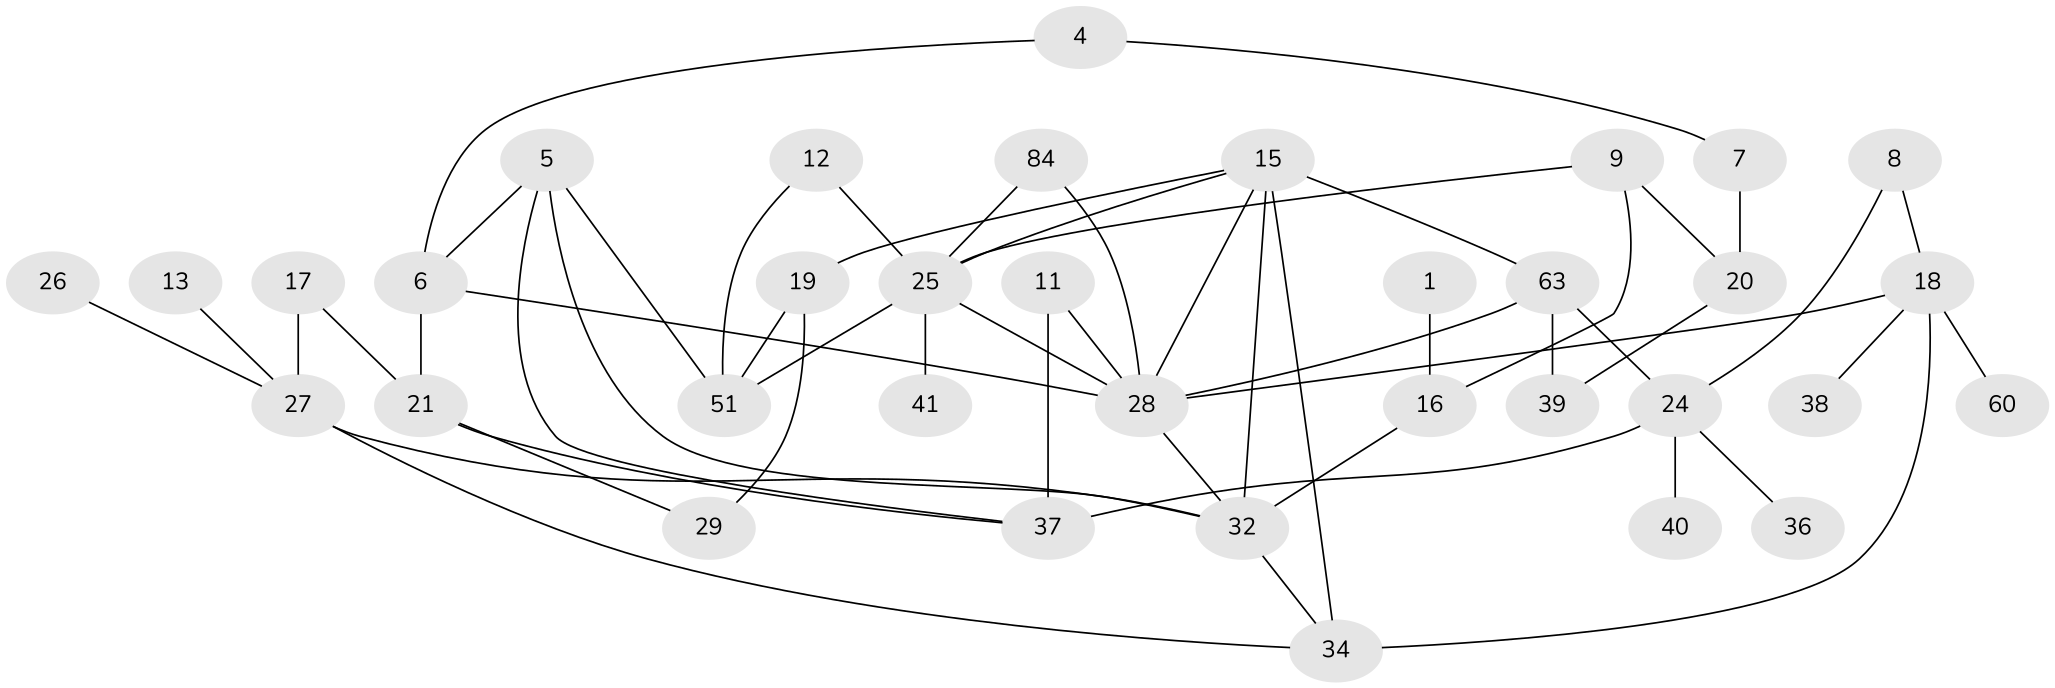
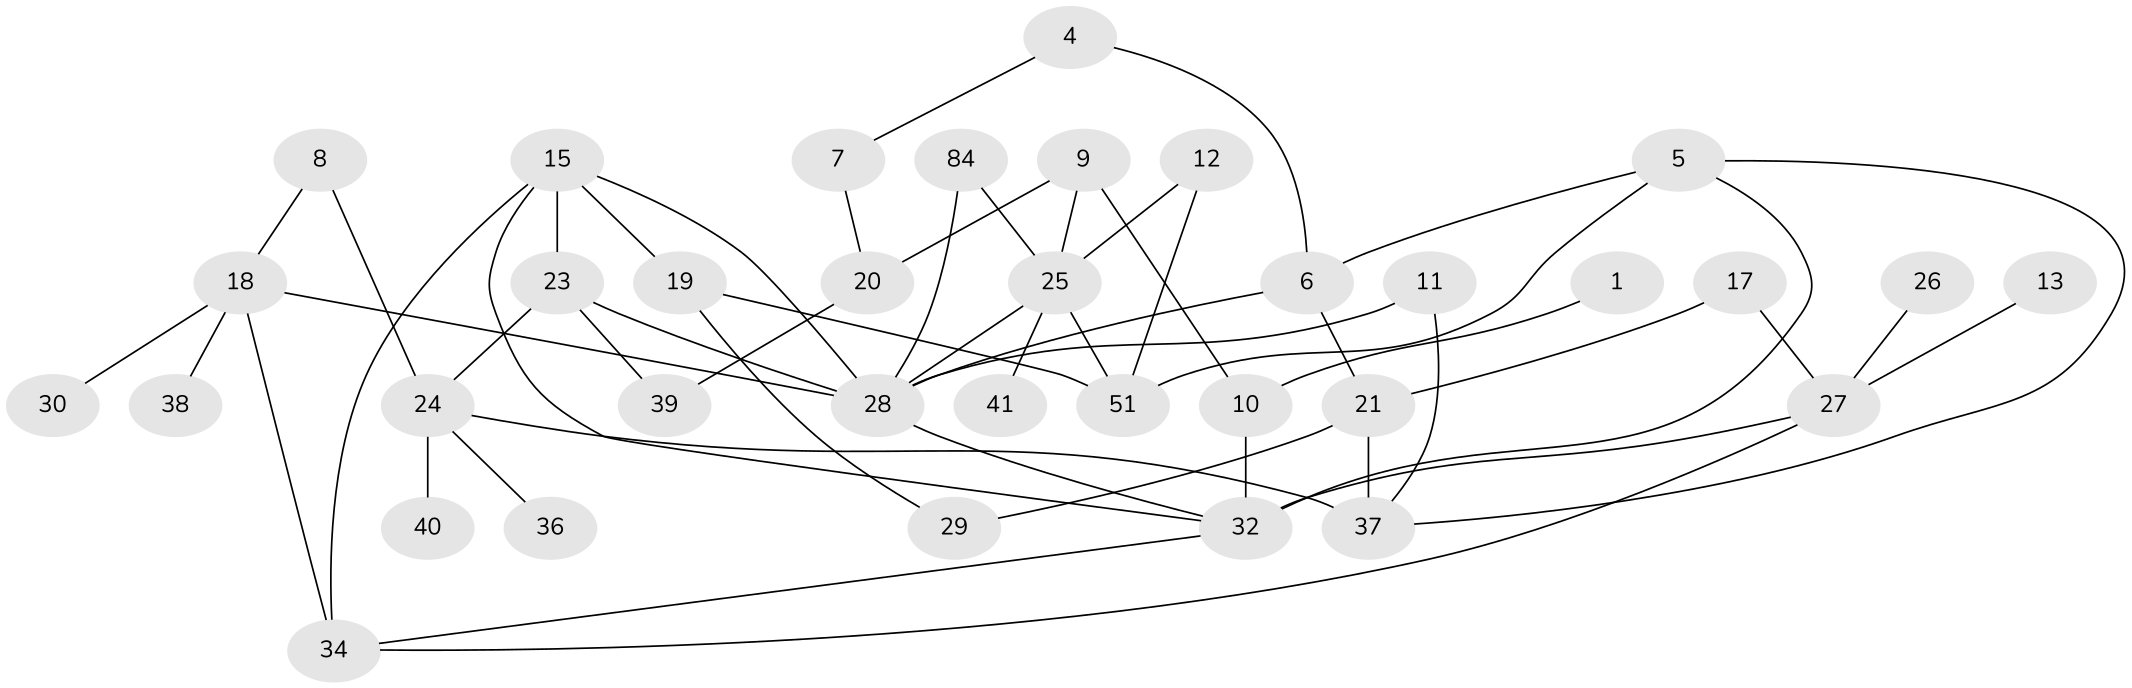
edge "15" -- "25": removed
node "63": label "63" -> "23"
node "16": label "16" -> "10"
node "60": label "60" -> "30"
